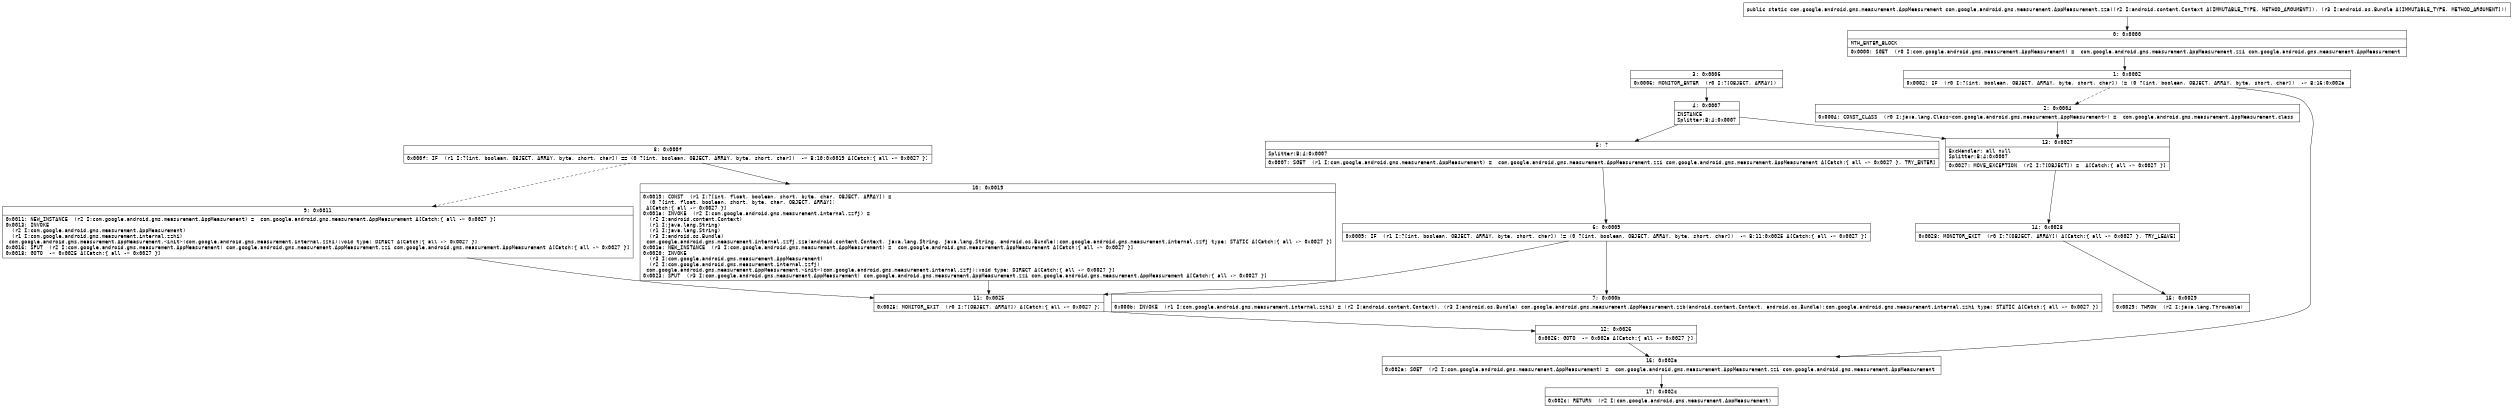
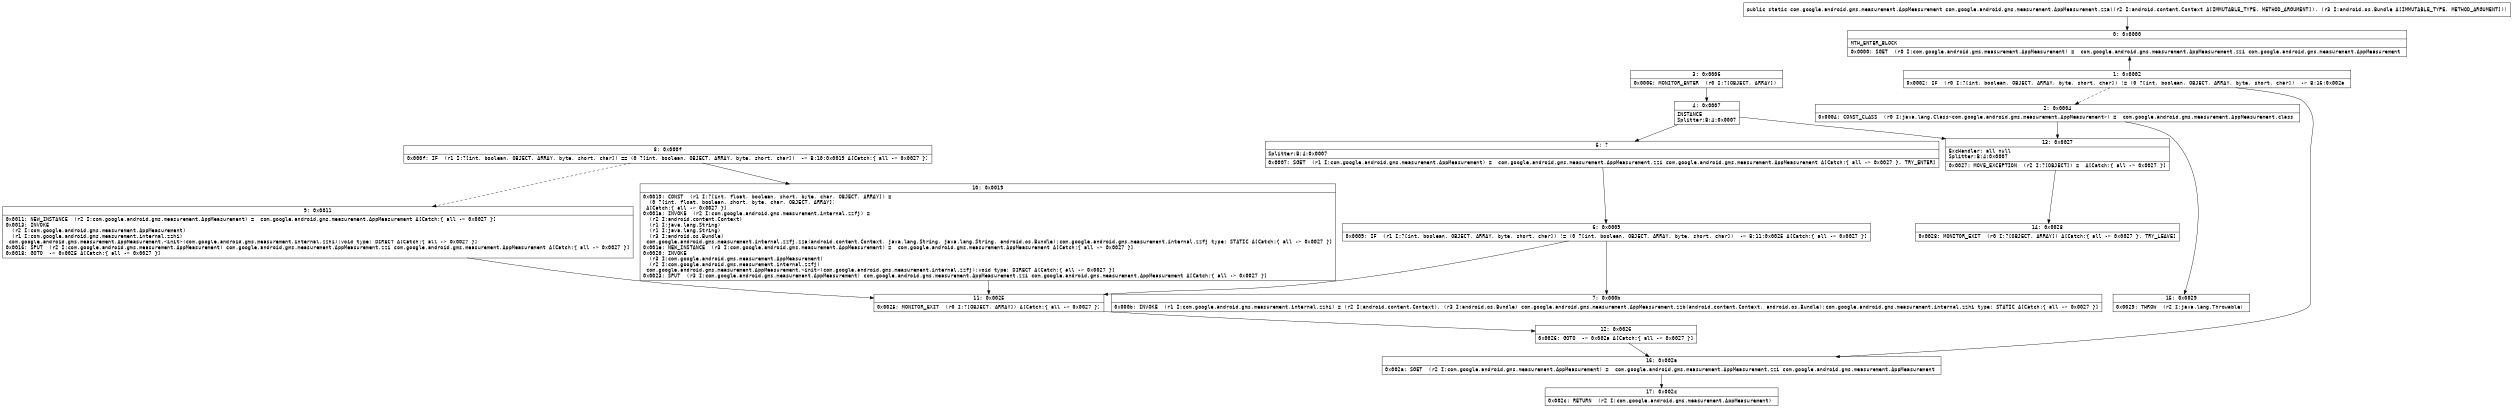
edge "0: 0x0000" -> "1: 0x0002": reversed
edge "14: 0x0028" -> "15: 0x0029": now "2: 0x0004" -> "15: 0x0029"
